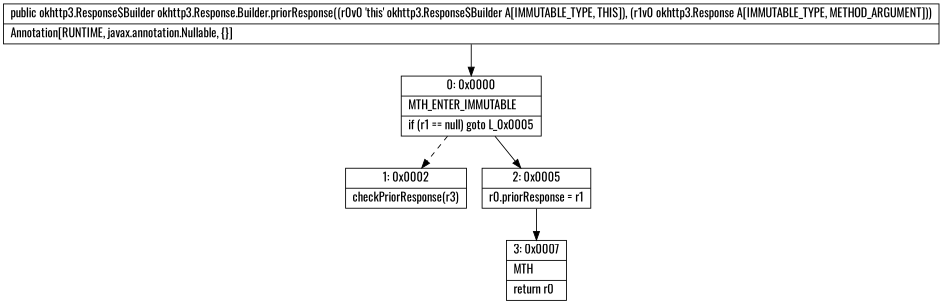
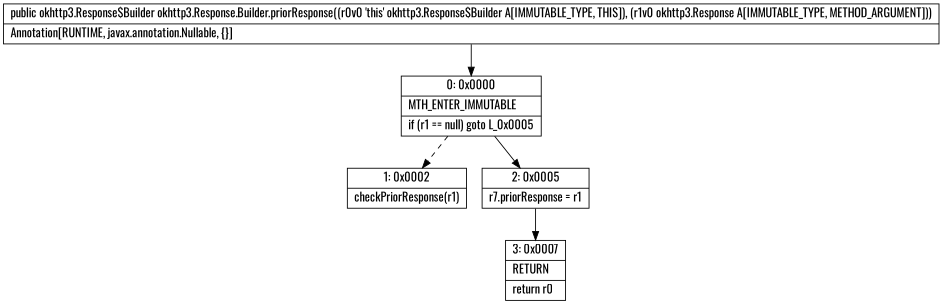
node "1: 0x0002": text "checkPriorResponse(r3)" -> "checkPriorResponse(r1)"
node "2: 0x0005": text "r0.priorResponse = r1" -> "r7.priorResponse = r1"
node "3: 0x0007": text "MTH" -> "RETURN"
